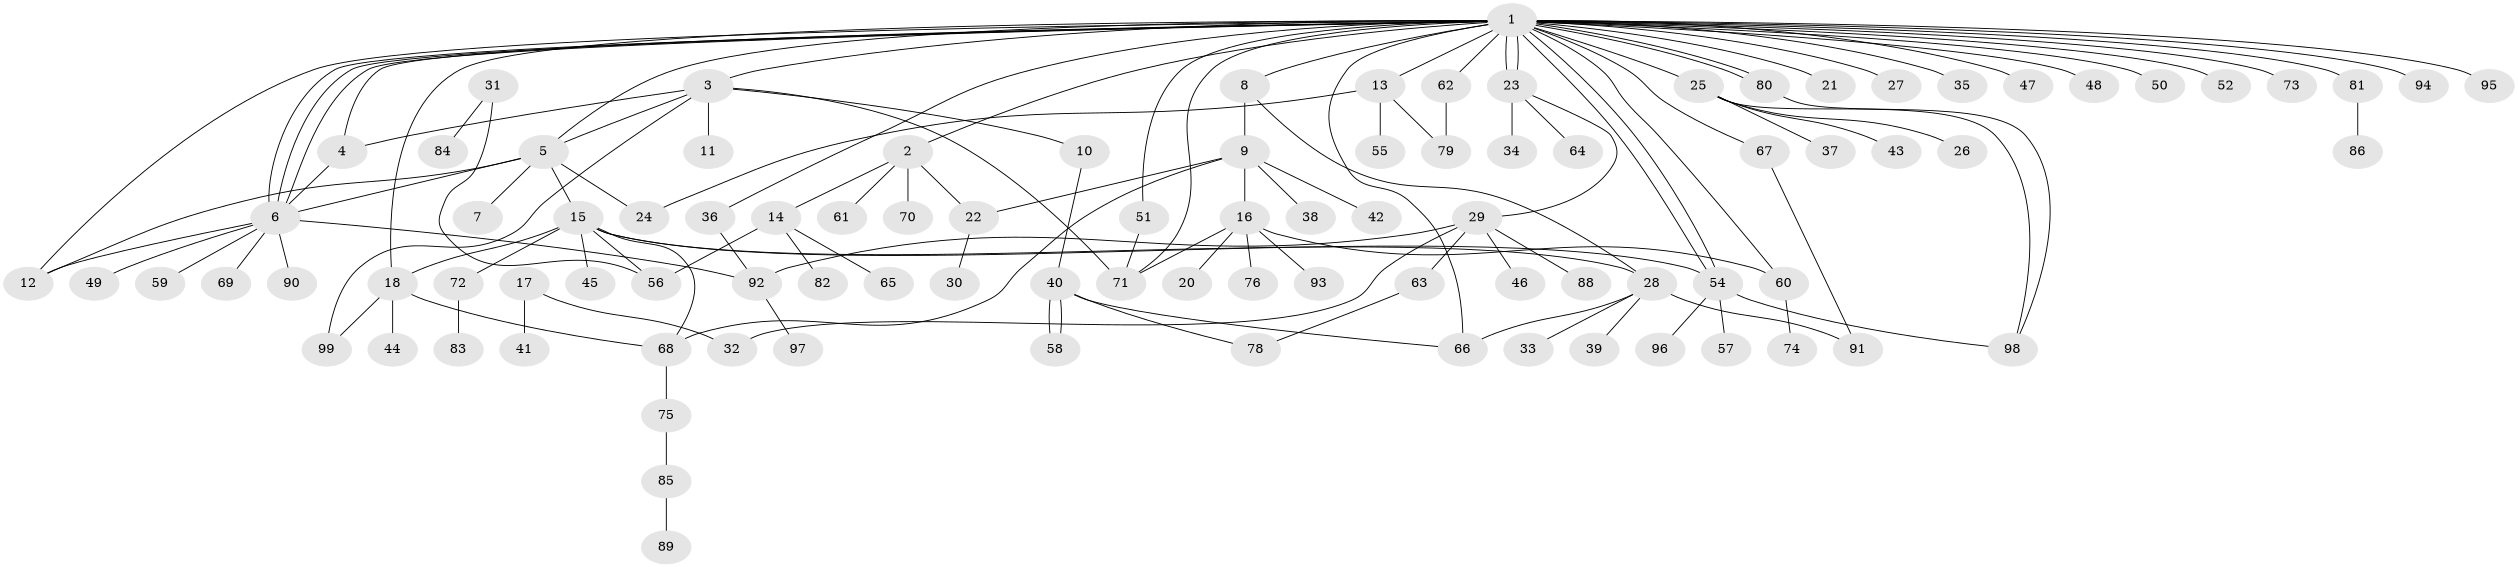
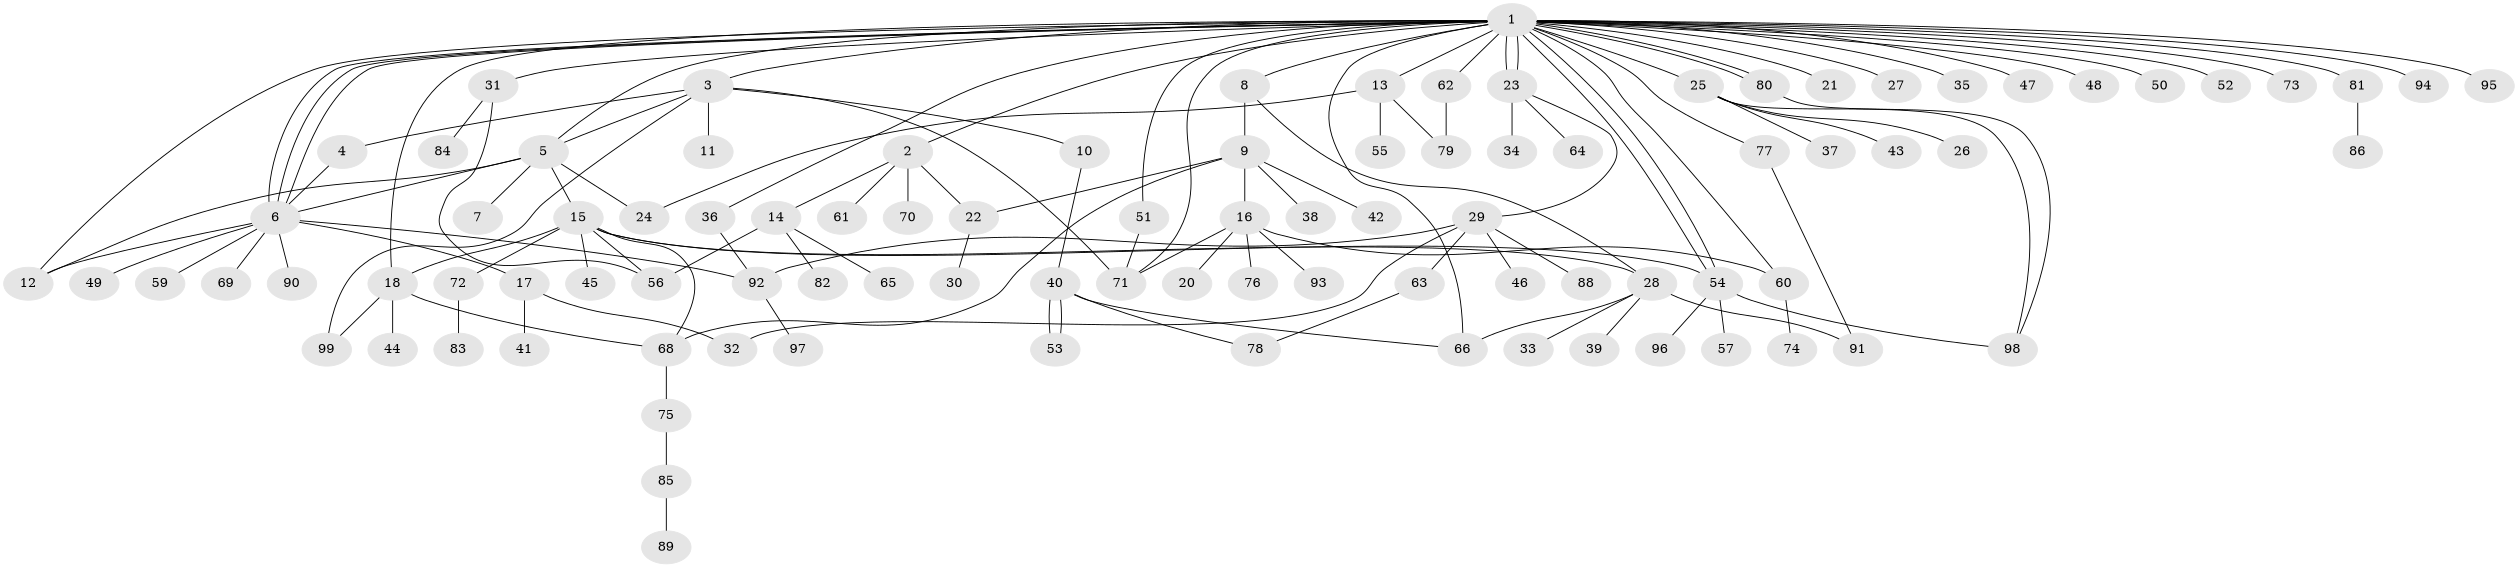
edge "1" -- "4": now "1" -- "31"
node "67": label "67" -> "77"
edge "6" -- "17": added
node "58": label "58" -> "53"
